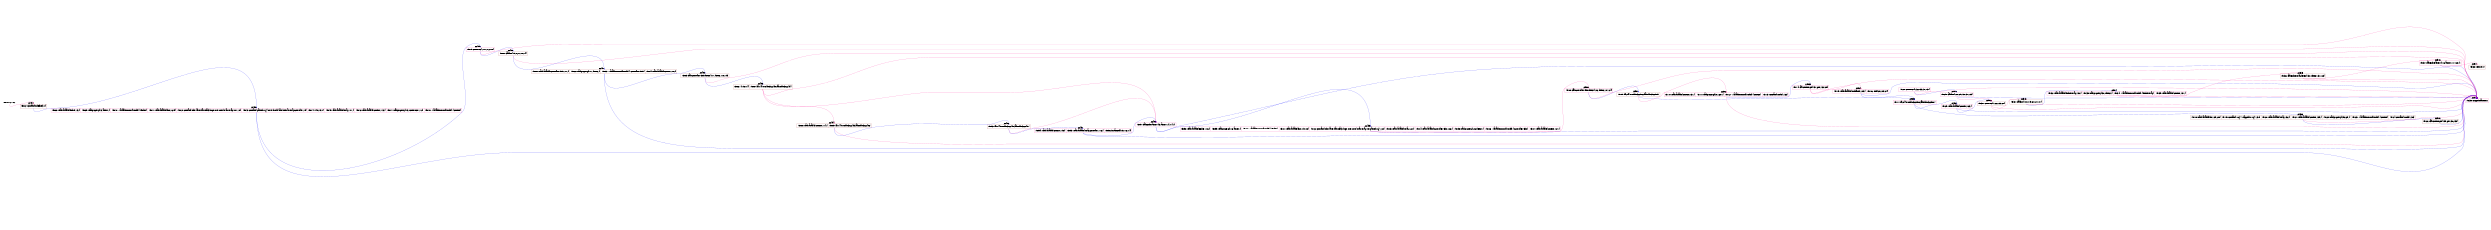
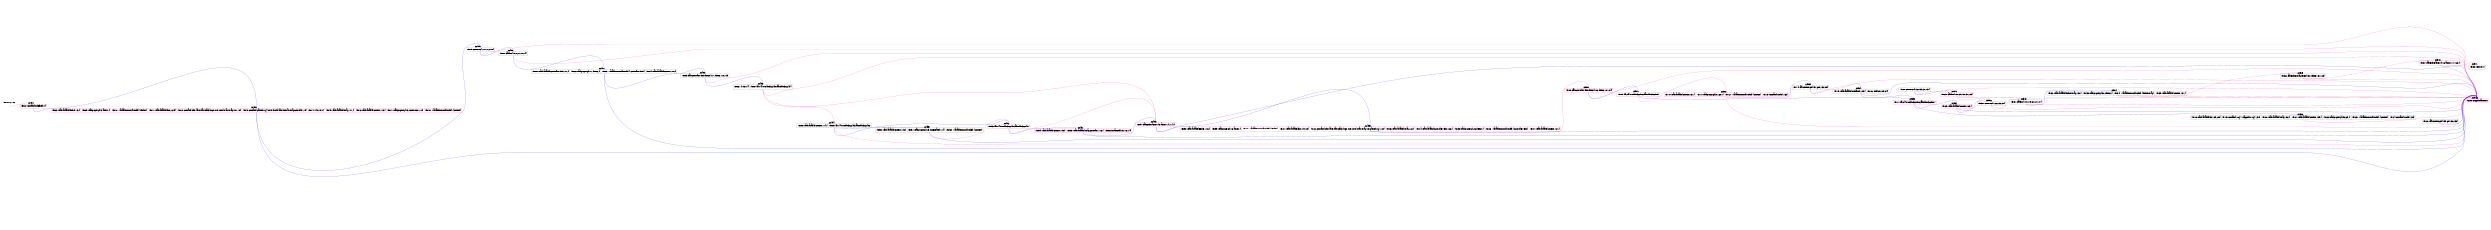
edge "75118: read-variable['fmt',v29,v28]" -> "75126: call-content.get [v35,'get',v36,v33]": removed
node "75090: read-variable['content',v15,-]": added
